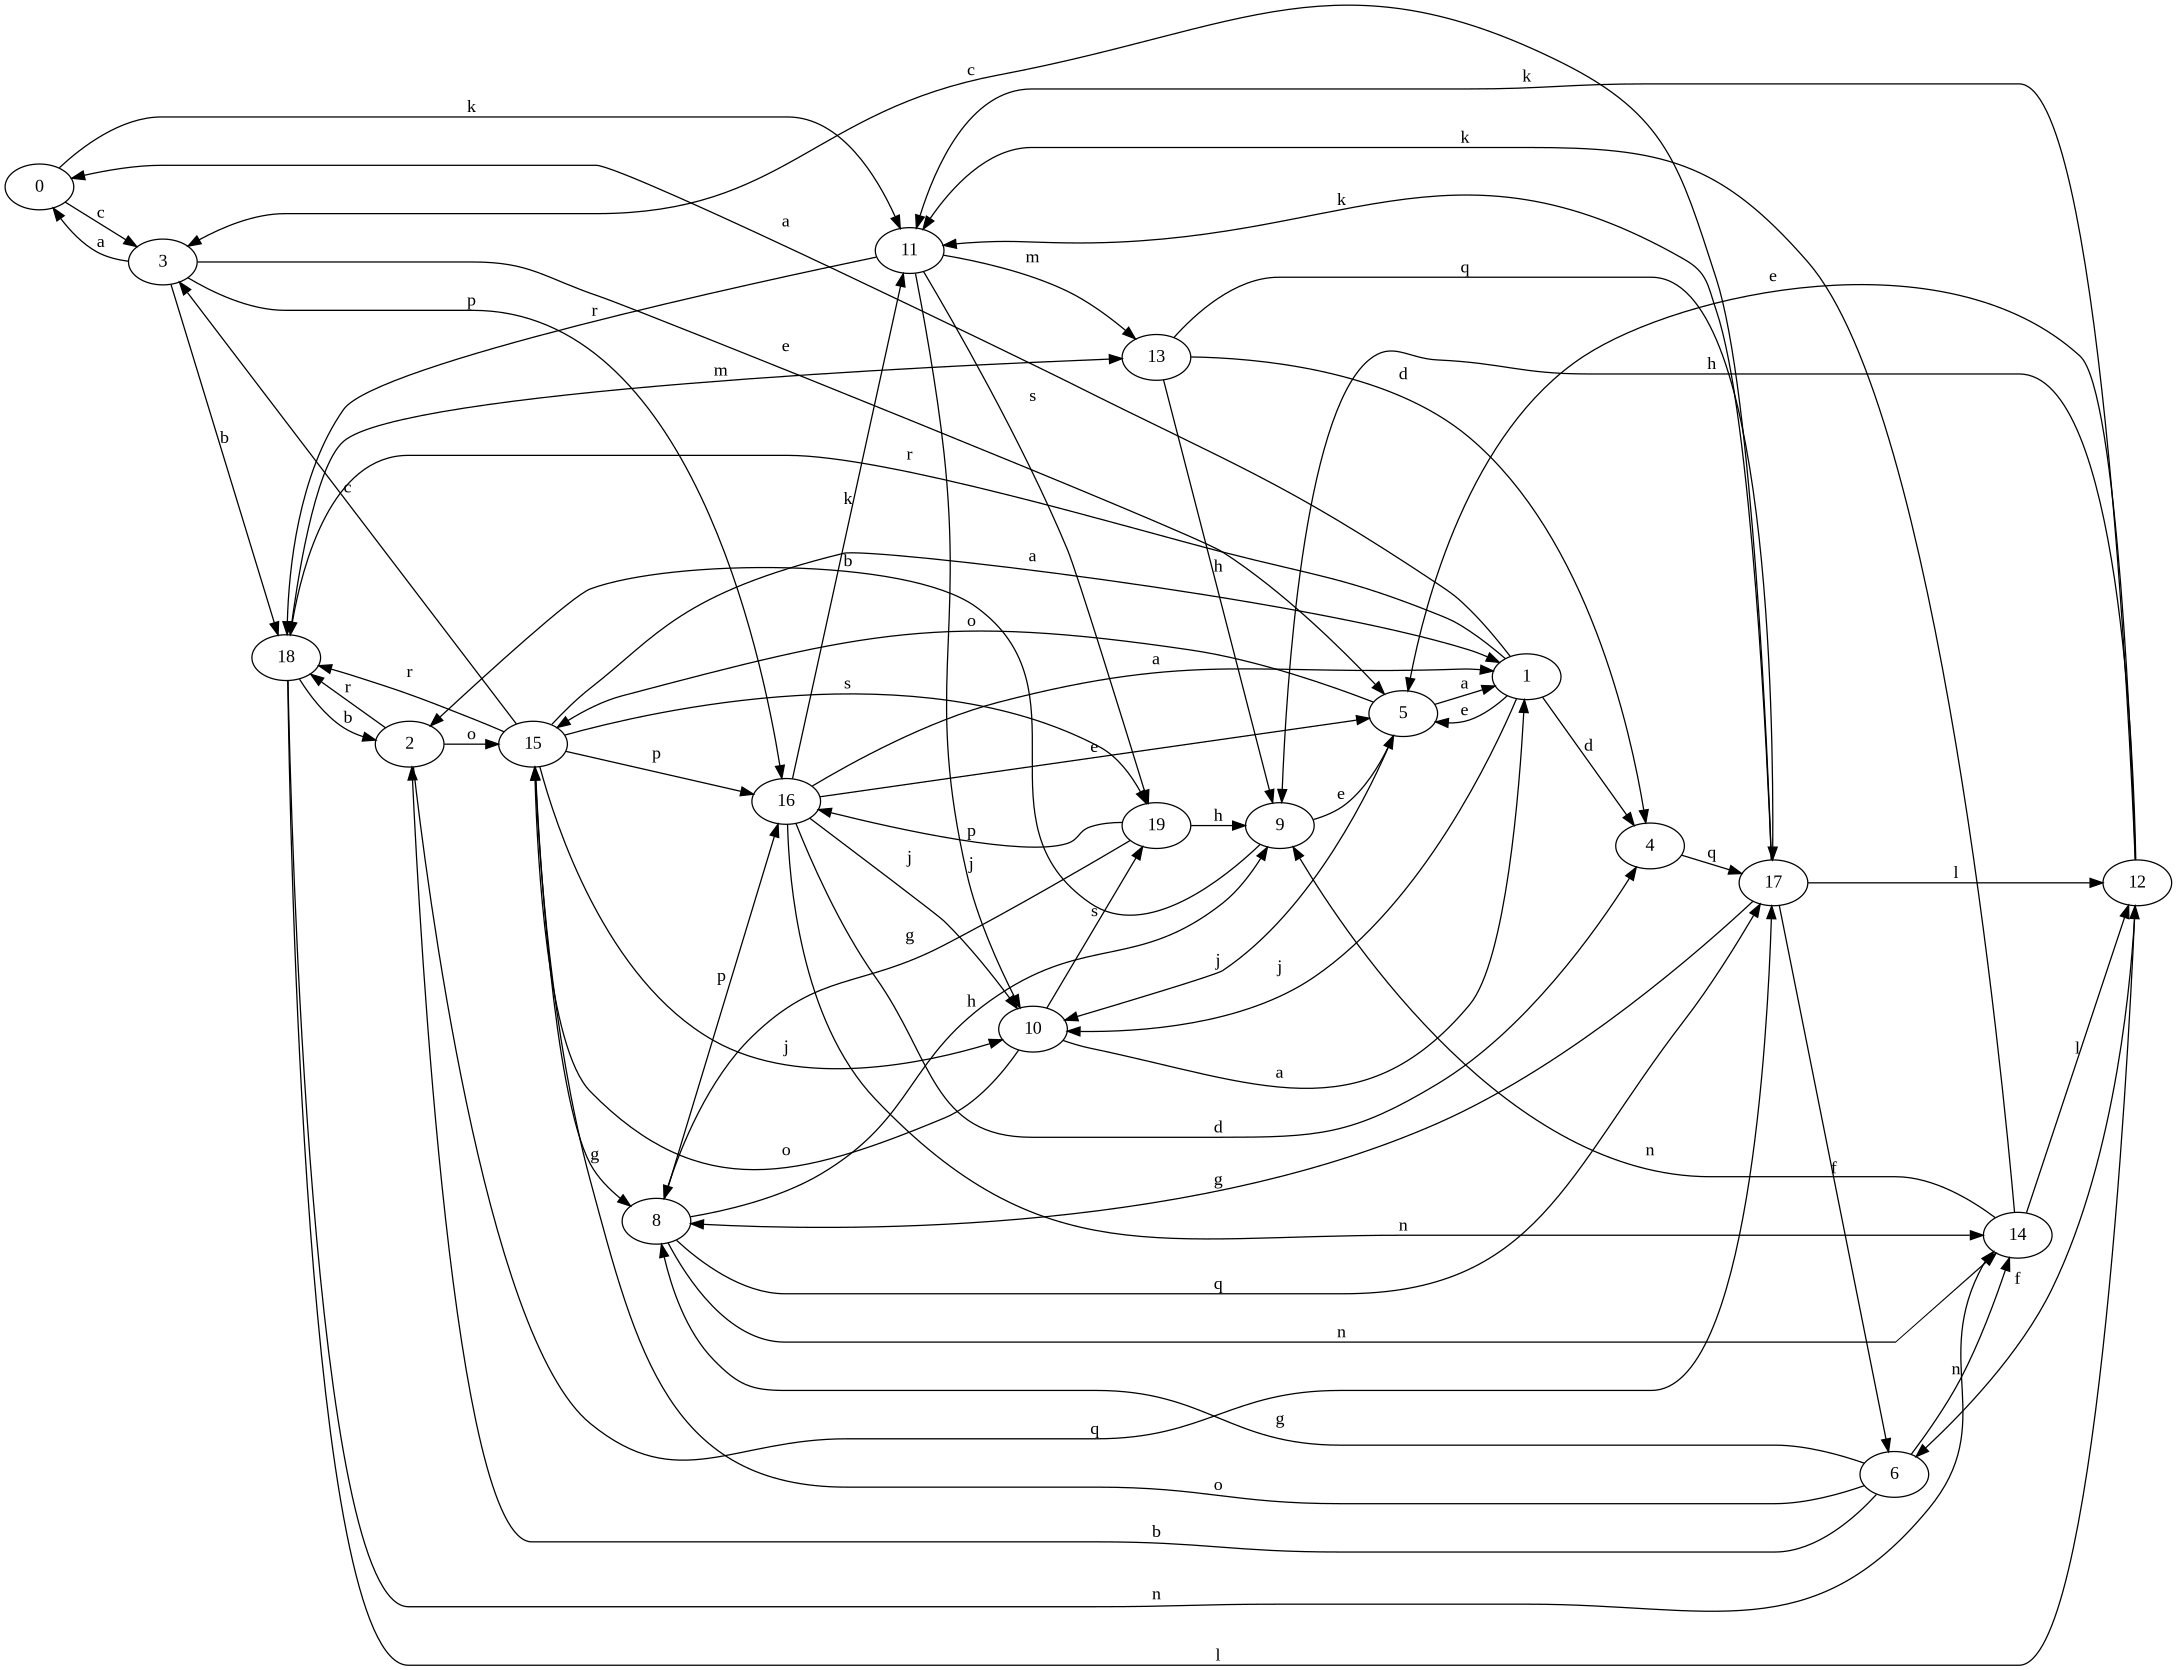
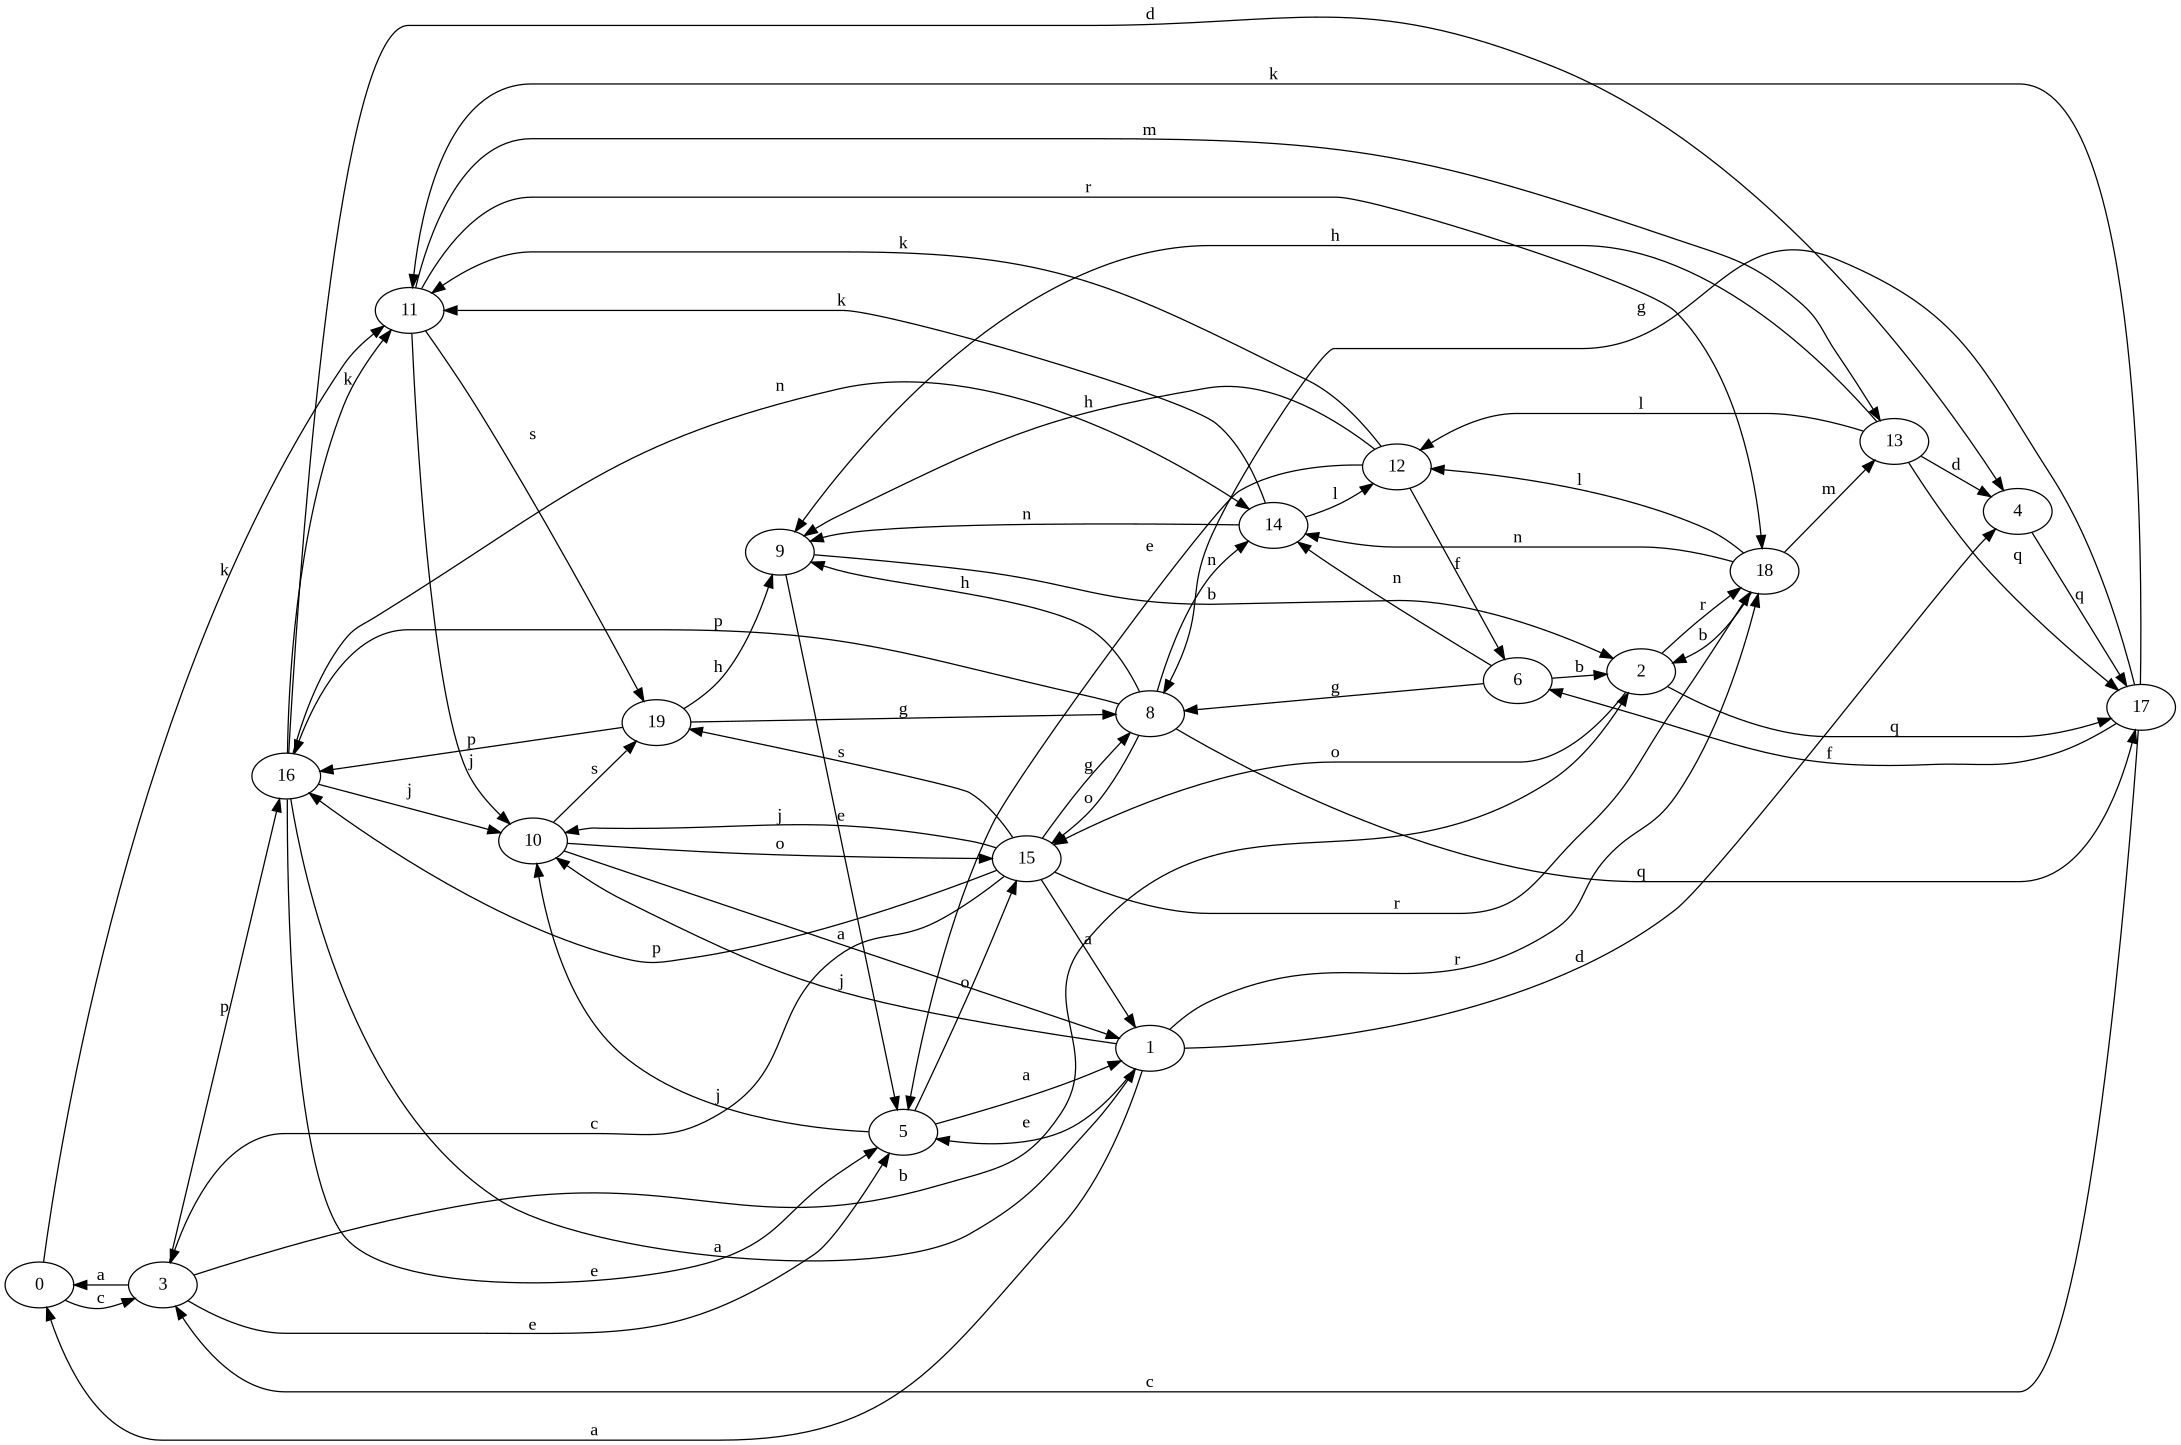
edge "3" -> "18": now "3" -> "2"
edge "17" -> "12": now "13" -> "12"
edge "6" -> "15": now "8" -> "15"
